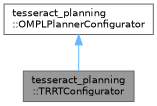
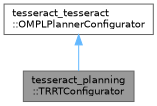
node "tesseract_planning ::OMPLPlannerConfigurator": label "tesseract_planning ::OMPLPlannerConfigurator" -> "tesseract_tesseract ::OMPLPlannerConfigurator"
